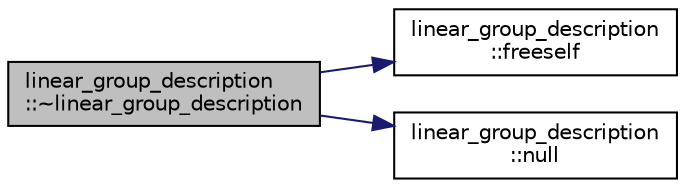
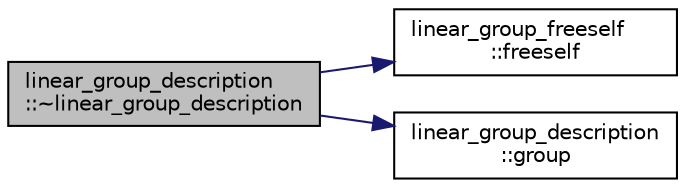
node "linear_group_description ::freeself": label "linear_group_description ::freeself" -> "linear_group_freeself ::freeself"
node "linear_group_description ::null": label "linear_group_description ::null" -> "linear_group_description ::group"
